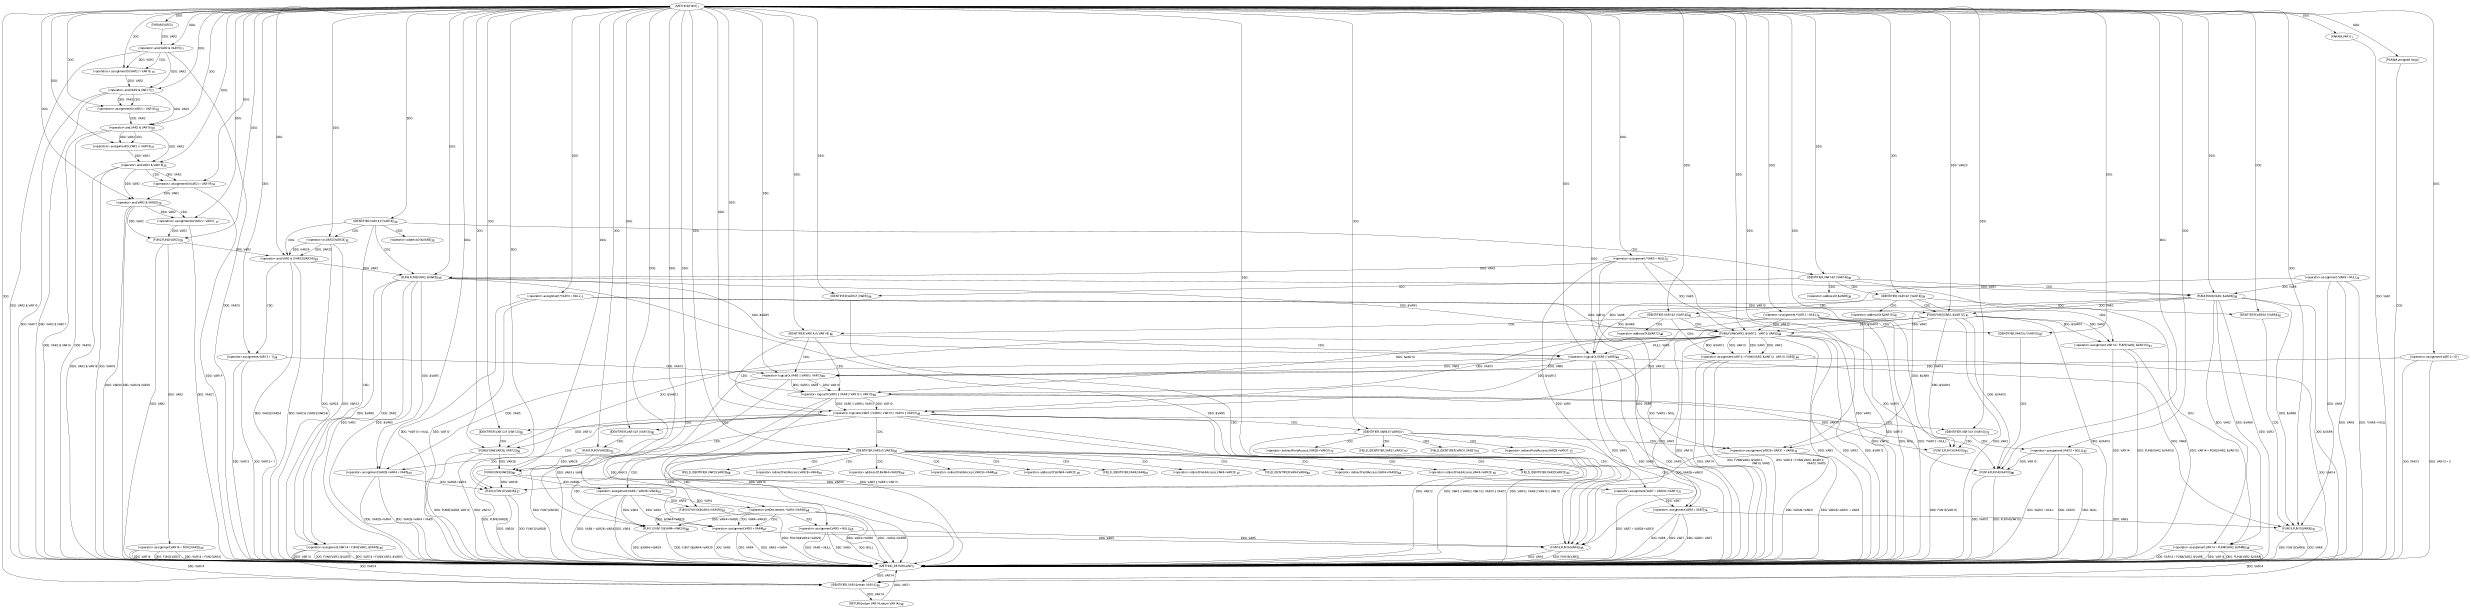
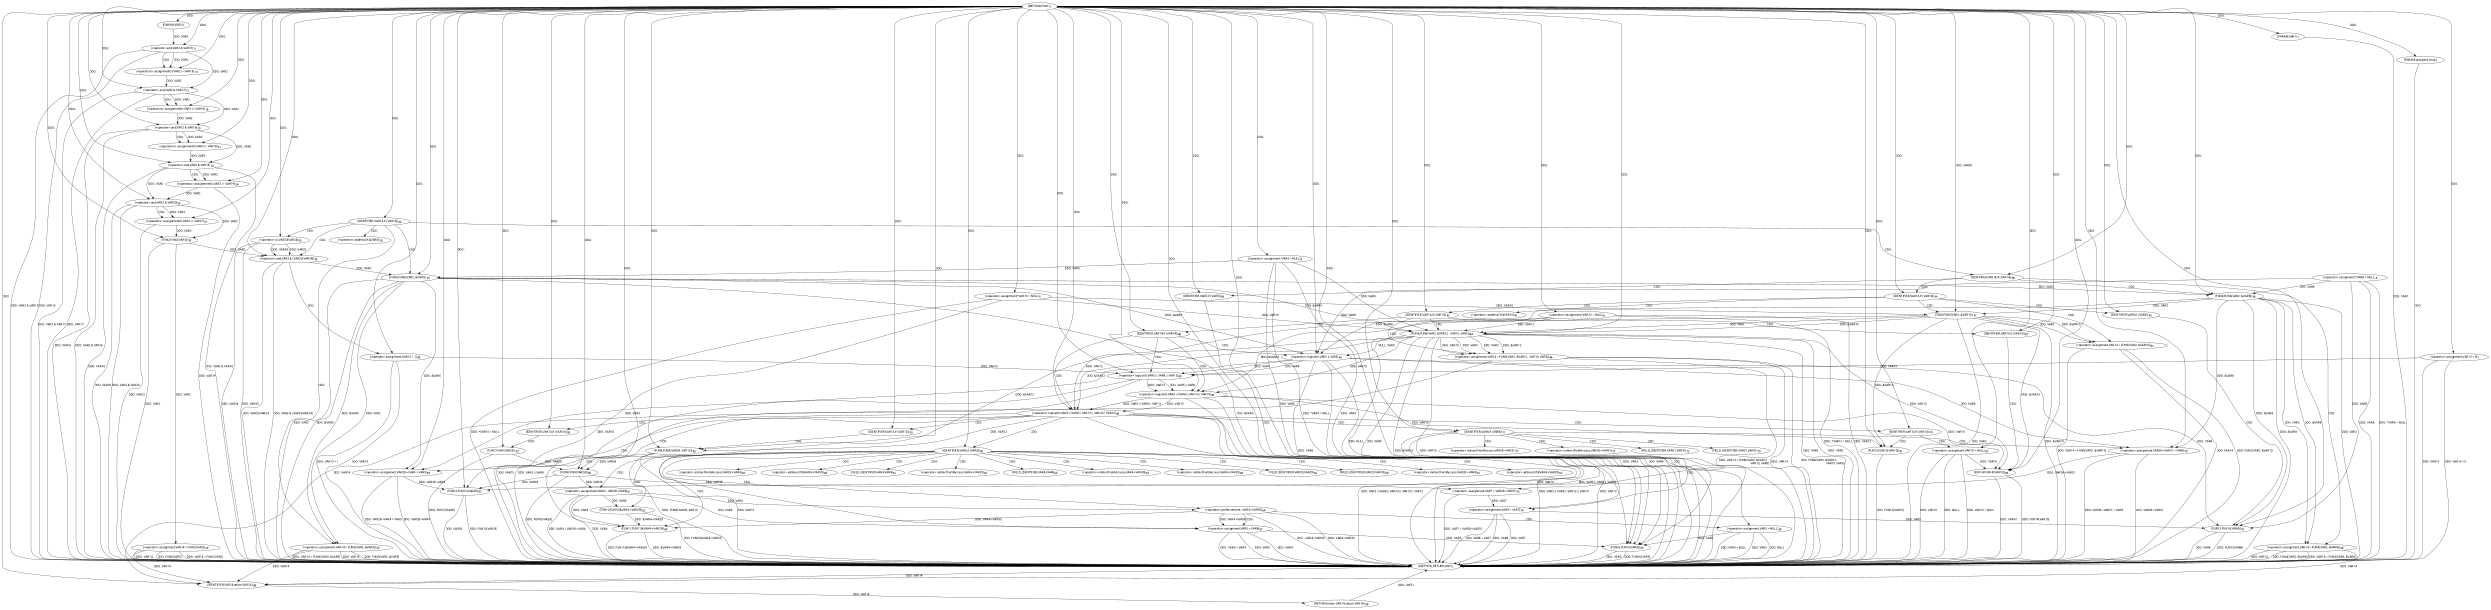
node "(<operator>.addressOf,&VAR8)": removed
node "(<operator>.addressOf,&VAR12)": removed
